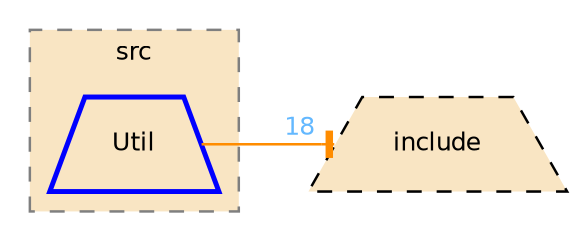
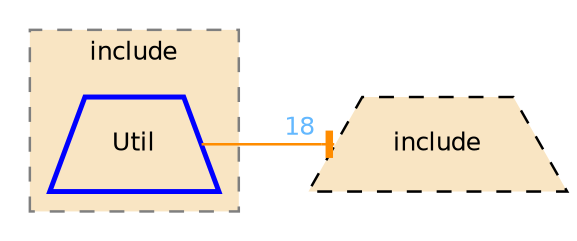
cluster "src": label "src" -> "include"
